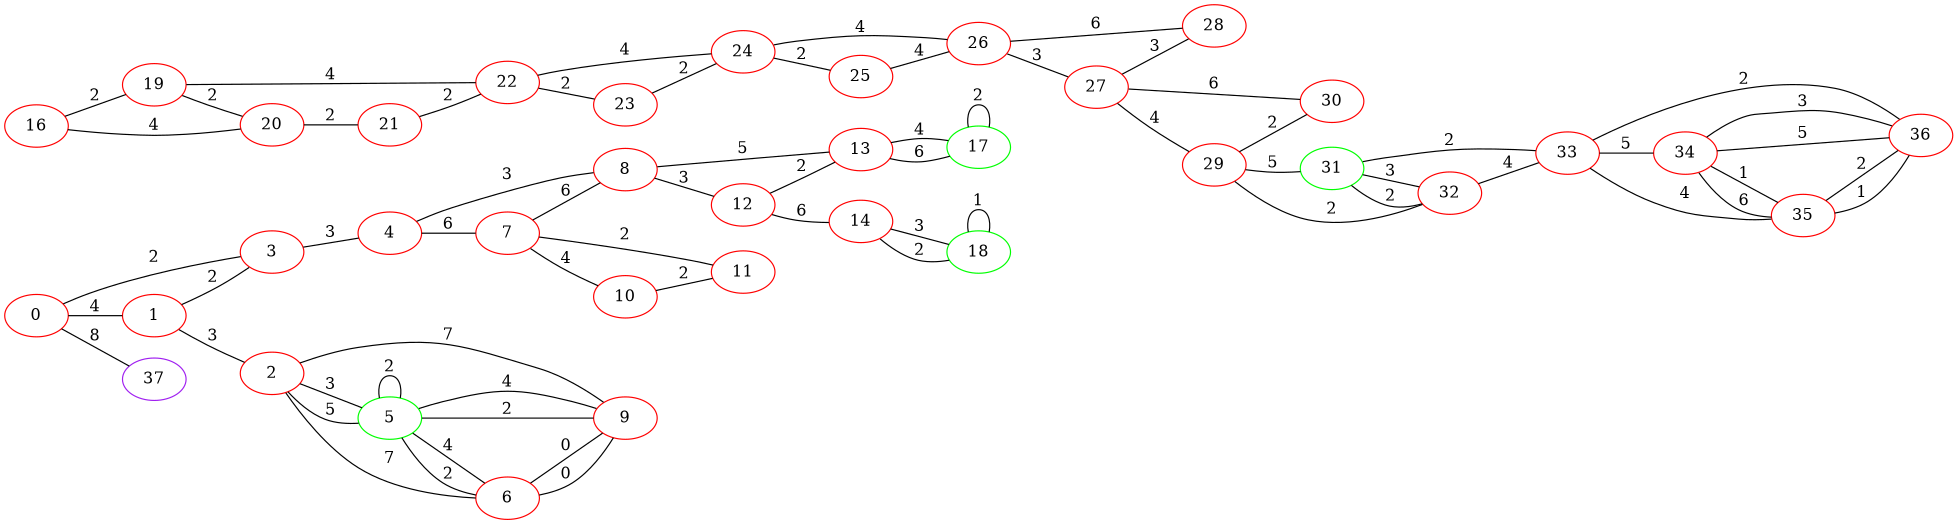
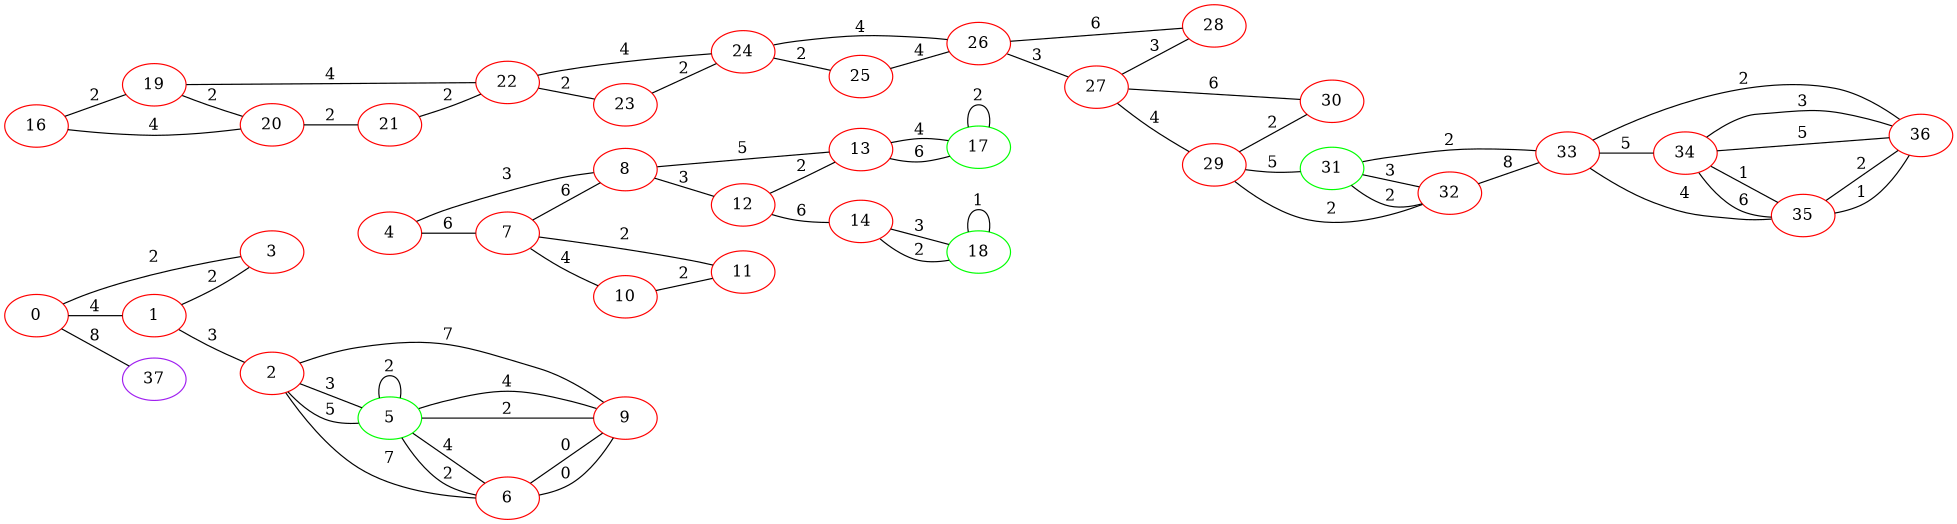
edge "33" -- "32": label "4" -> "8"
edge "4" -- "3": removed, label "3"
